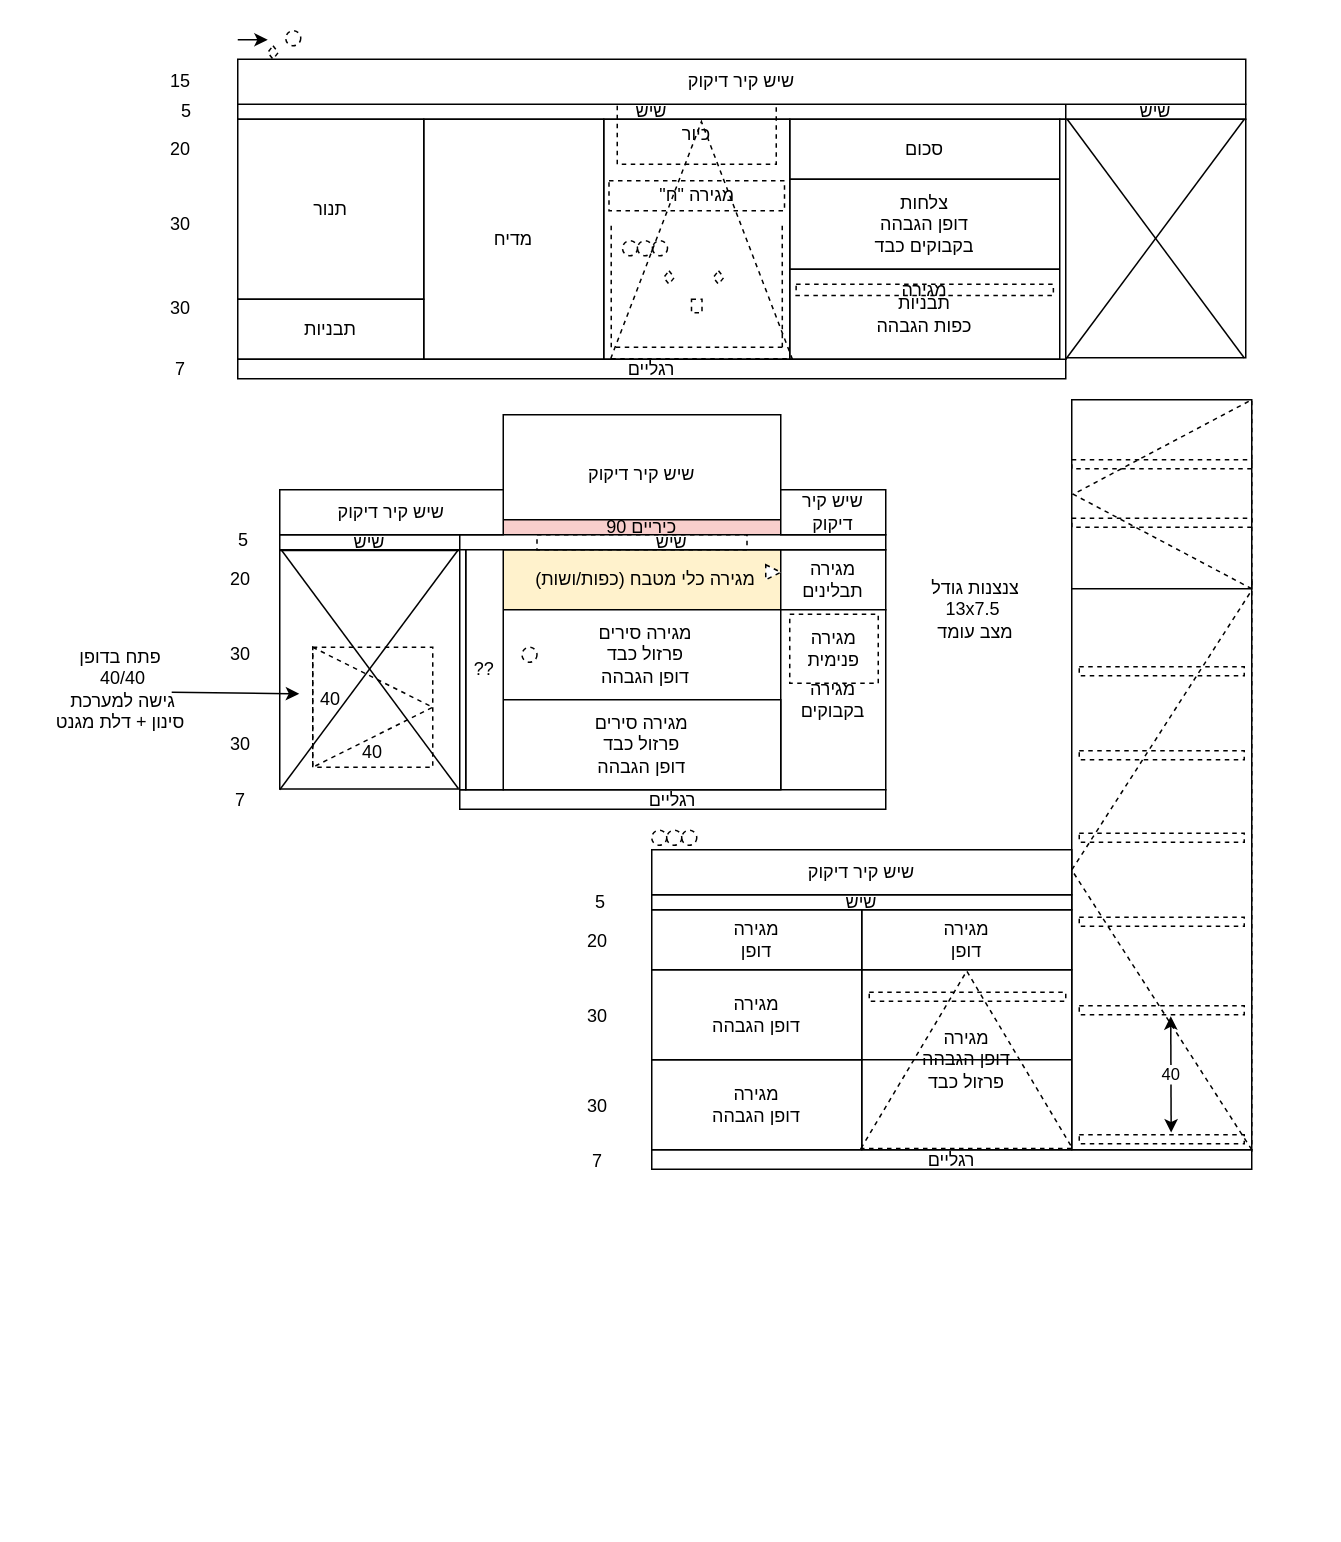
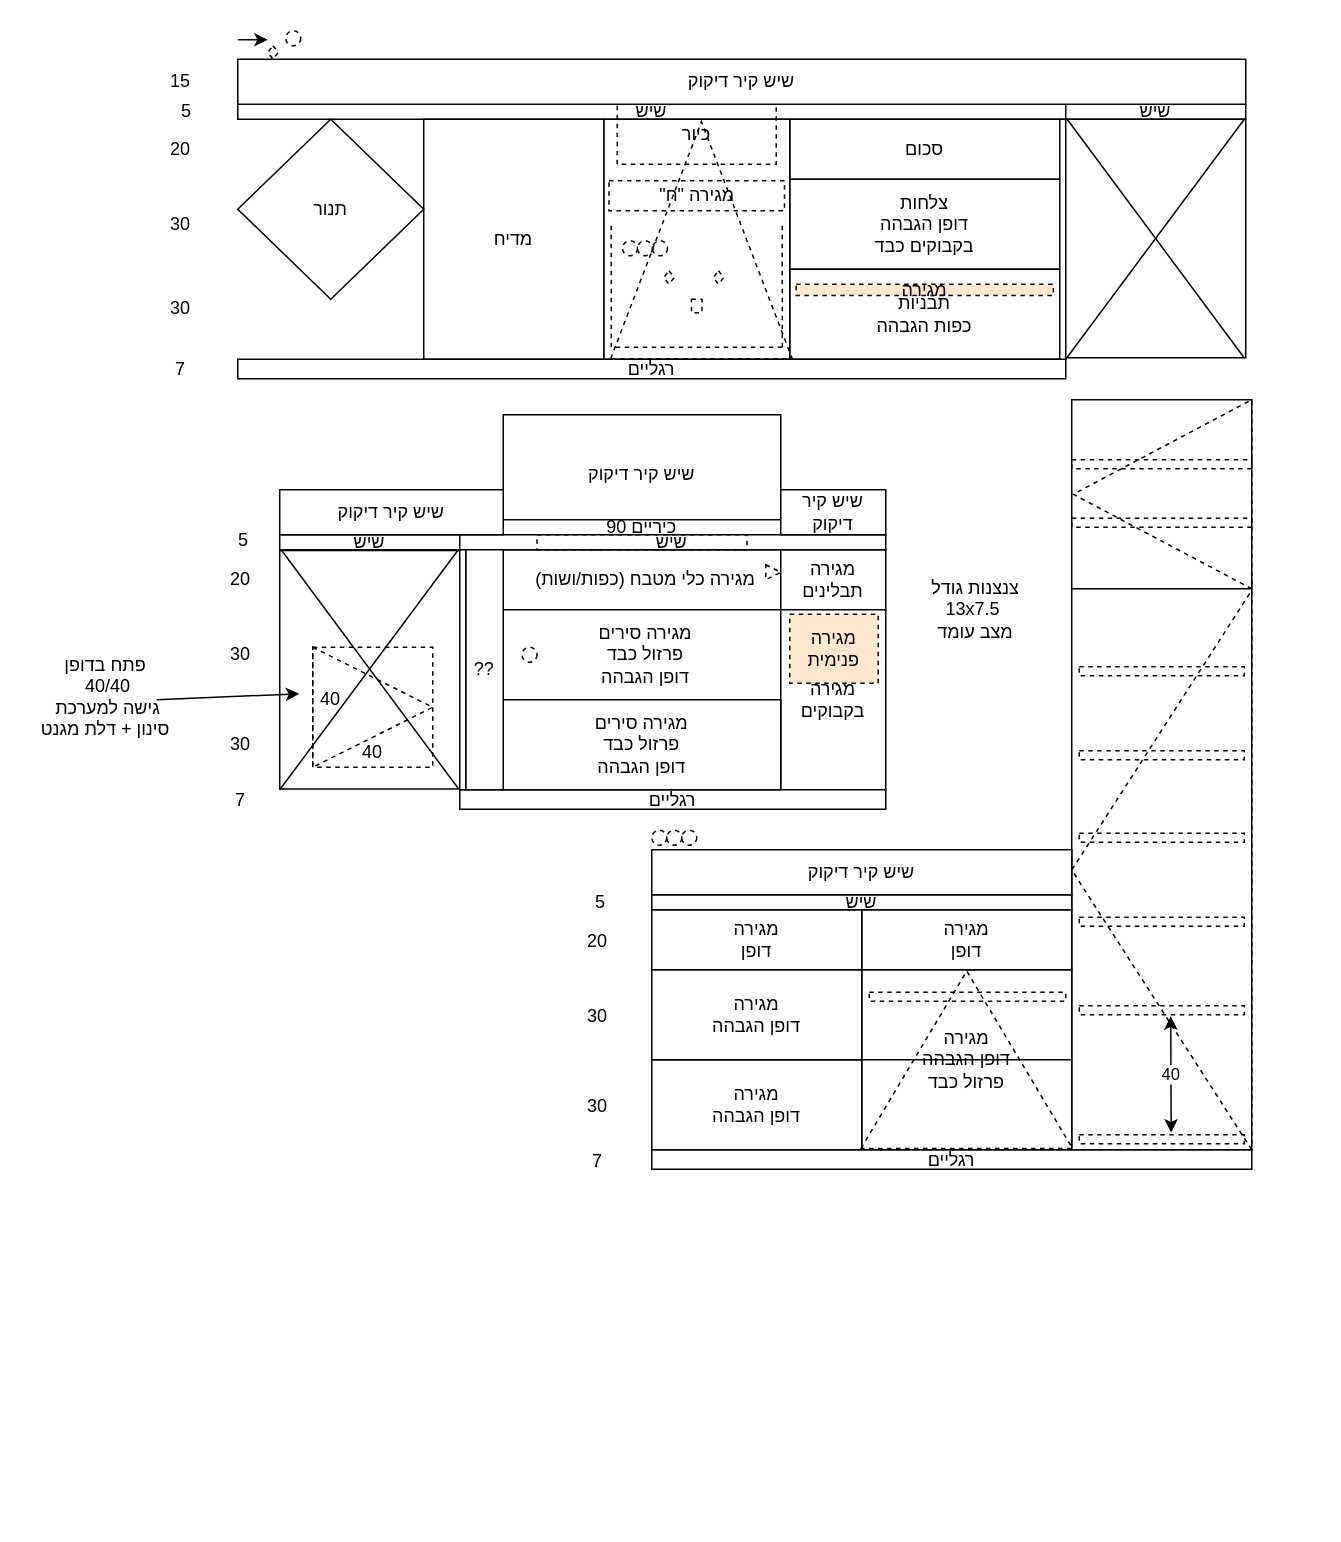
node "תנור": shape rectangle -> diamond
node "מגירה": fillcolor #ffffff -> #ffe6cc
node "תבניות": removed
node "כיריים 90": fillcolor #f8cecc -> #ffffff
node "מגירה כלי מטבח (כפות/ושות)": fillcolor #fff2cc -> #ffffff
node "מגירה פנימית": fillcolor #ffffff -> #ffe6cc
node "פתח בדופן 40/40 גישה למערכת סינון + דלת מגנט": moved (121, 689) -> (106, 696)
